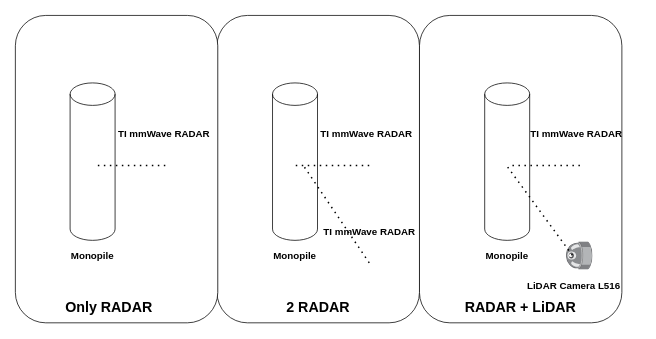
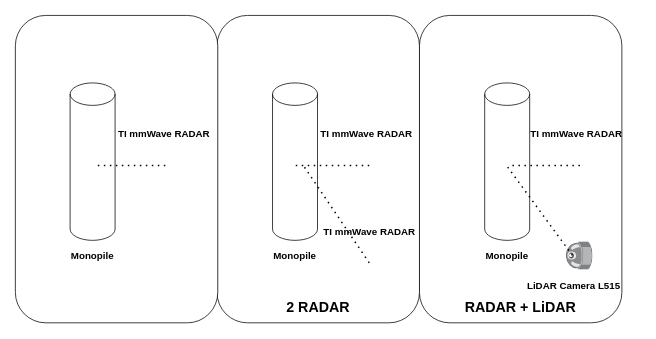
node "LiDAR Camera L516": label "LiDAR Camera L516" -> "LiDAR Camera L515"
node "Only RADAR": removed
